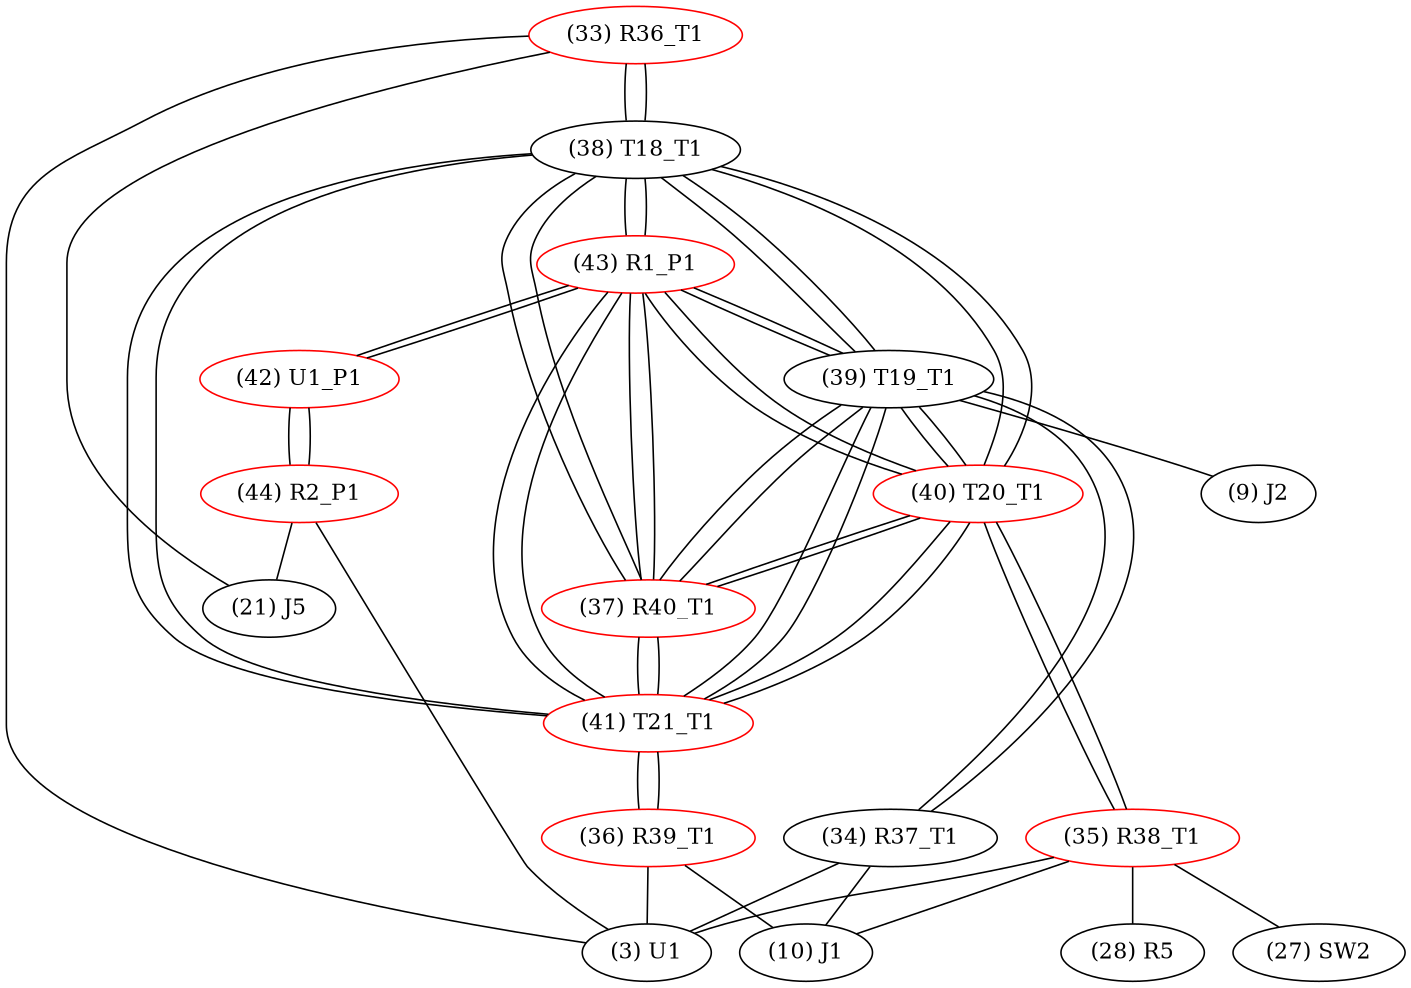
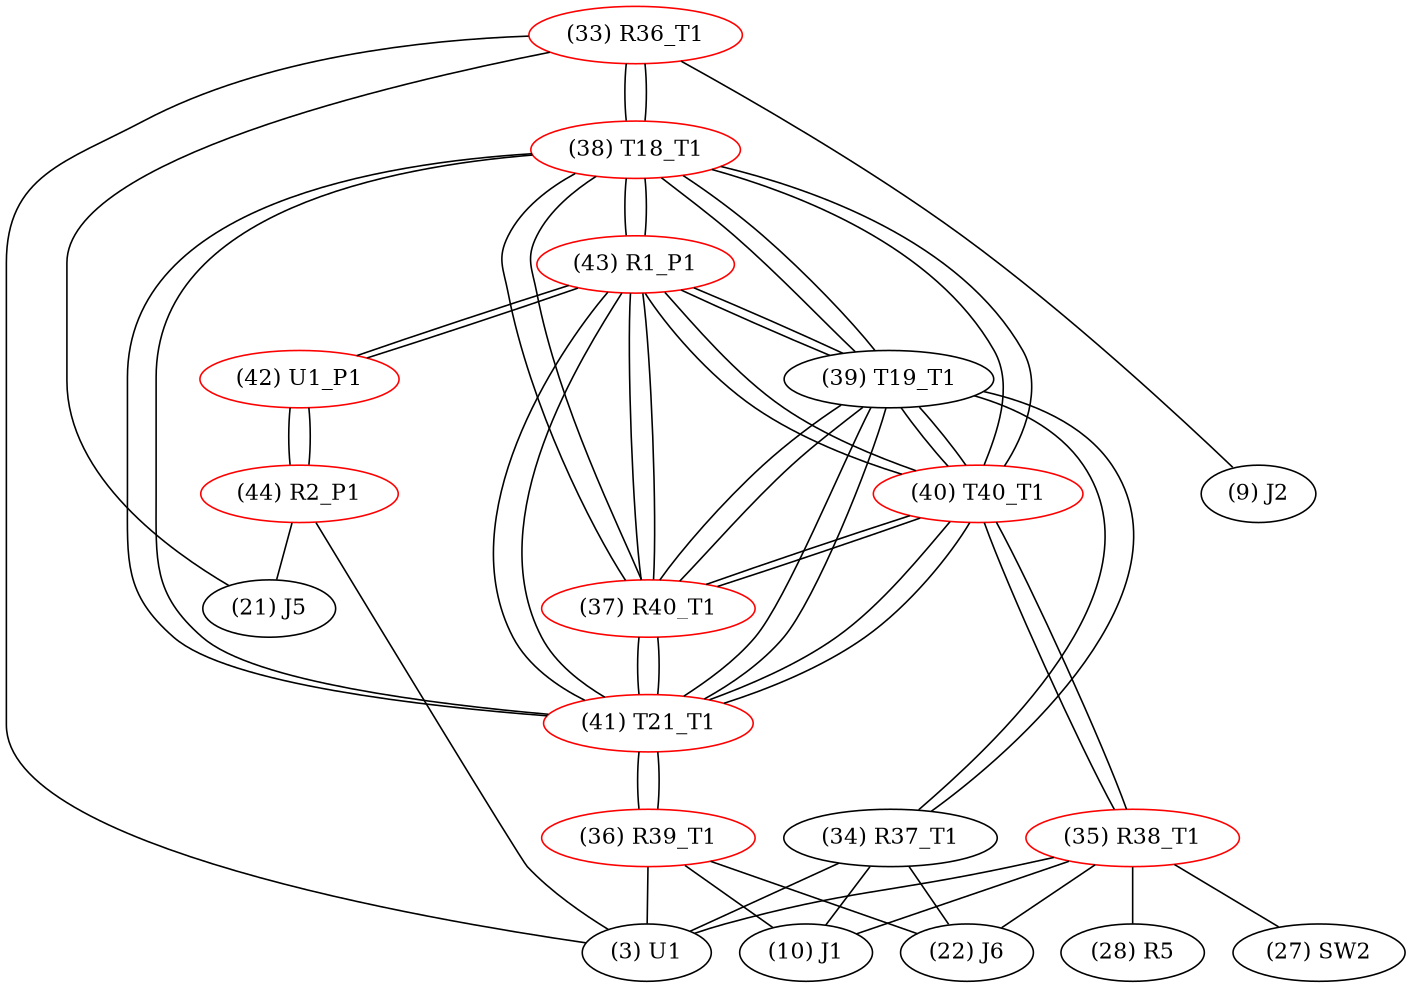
node "(38) T18_T1": color black -> red
edge "(39) T19_T1" -- "(9) J2": now "(33) R36_T1" -- "(9) J2"
node "(40) T20_T1": label "(40) T20_T1" -> "(40) T40_T1"
node "(22) J6": added
